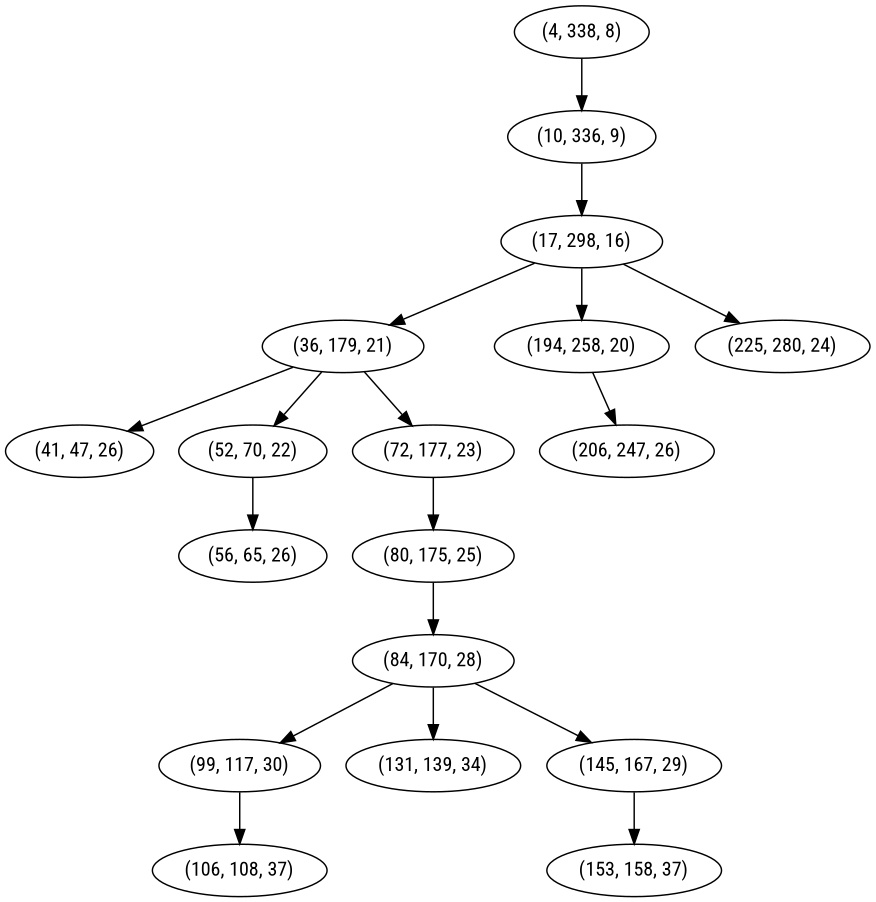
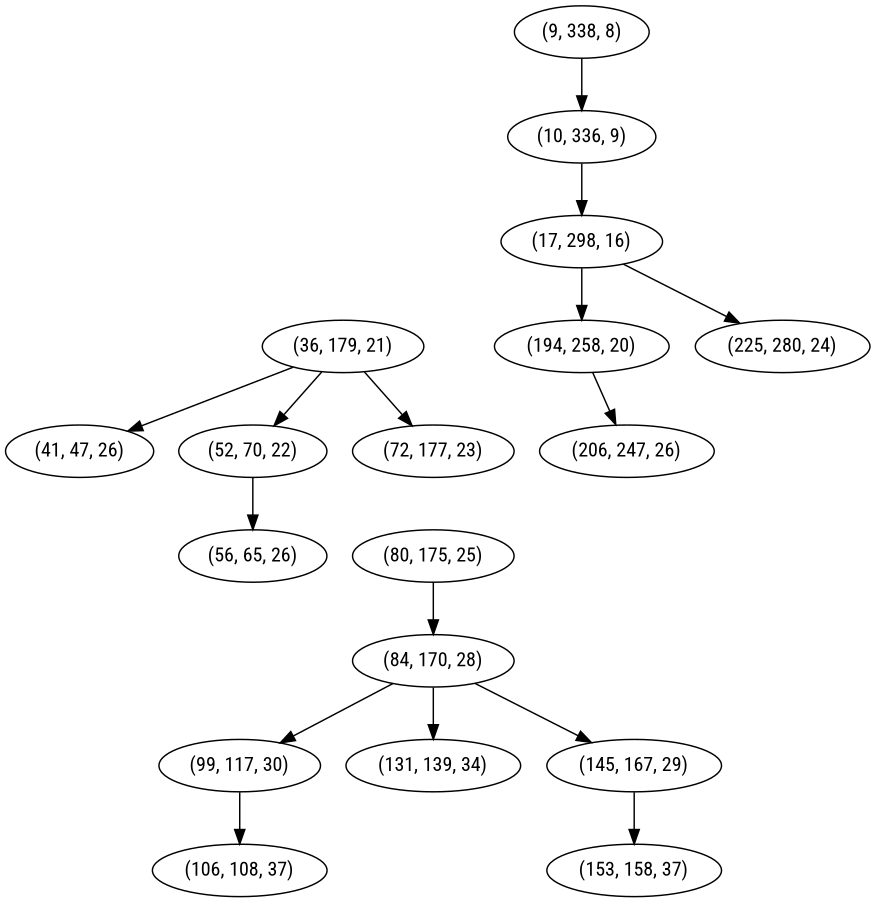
node "(4, 338, 8)": label "(4, 338, 8)" -> "(9, 338, 8)"
edge "(17, 298, 16)" -> "(36, 179, 21)": removed
edge "(72, 177, 23)" -> "(80, 175, 25)": removed
